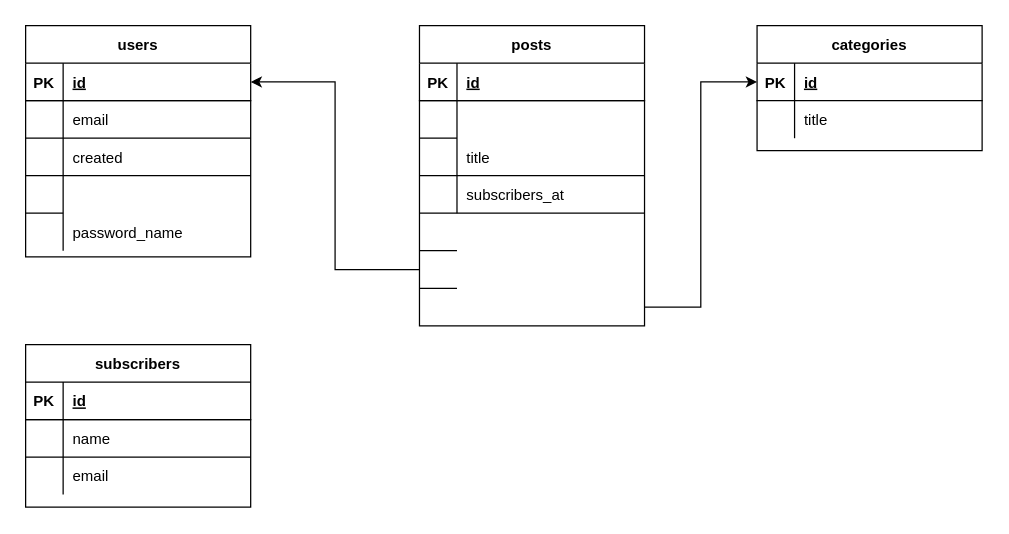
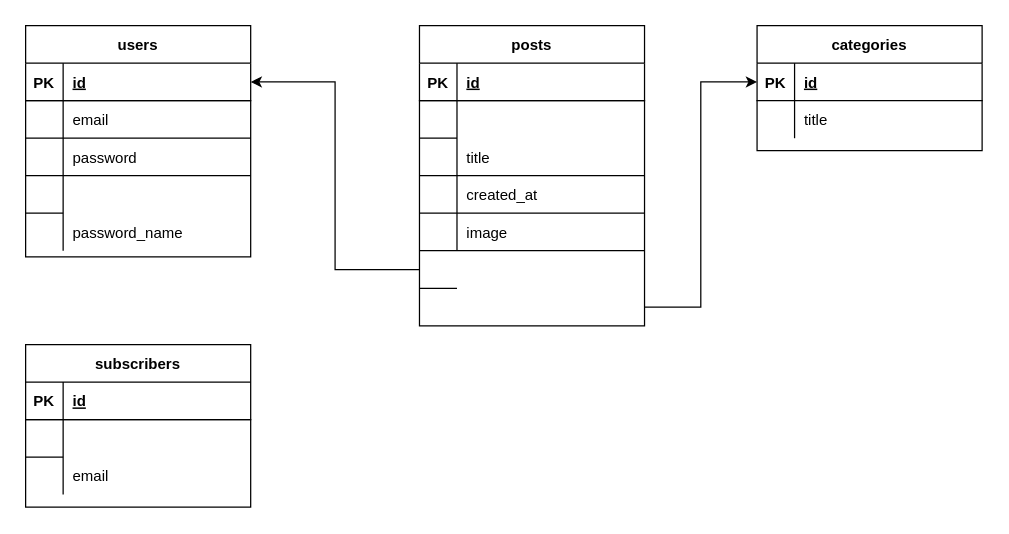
node "created": label "created" -> "password"
node "subscribers_at": label "subscribers_at" -> "created_at"
node "image": added
node "name": removed
